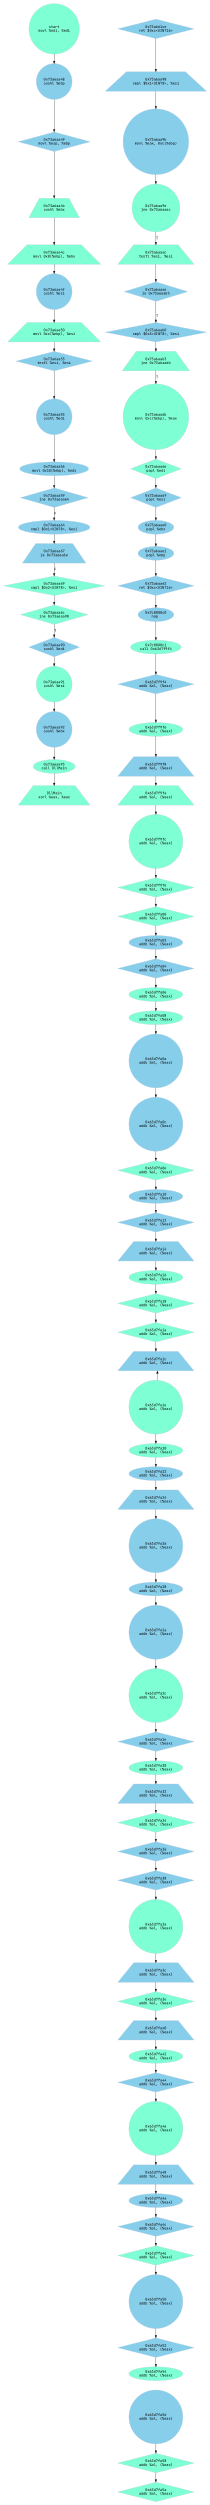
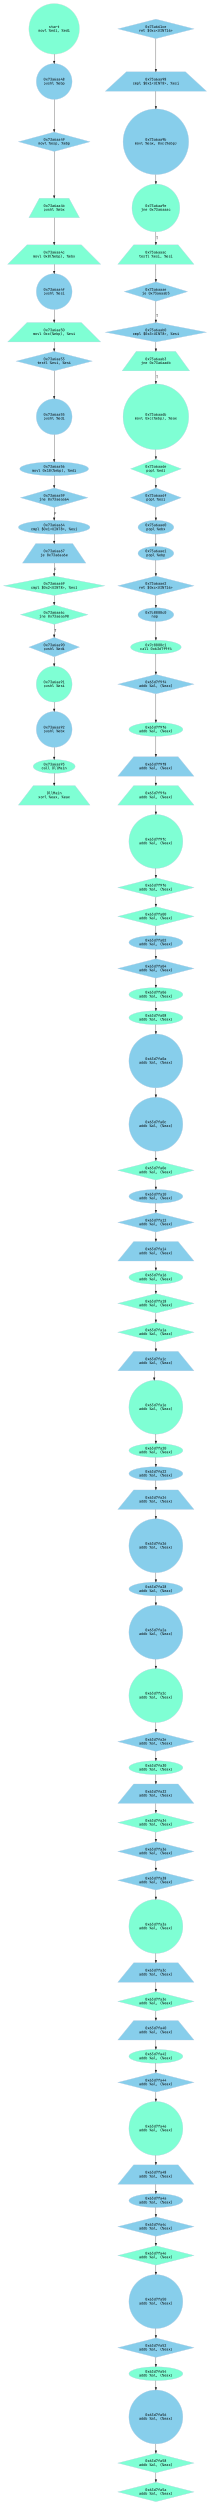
edge "0x63d7fa1e addb %al, (%eax)" -> "0x63d7fa1c addb %al, (%eax)": reversed
edge "0x63d7fa54 addb %al, (%eax)" -> "0x63d7fa56 addb %al, (%eax)": added
